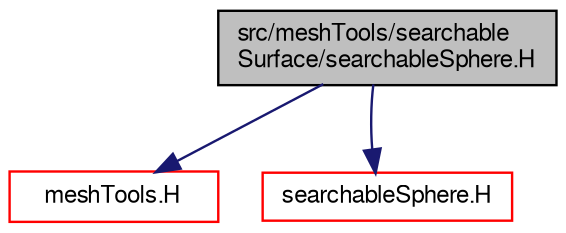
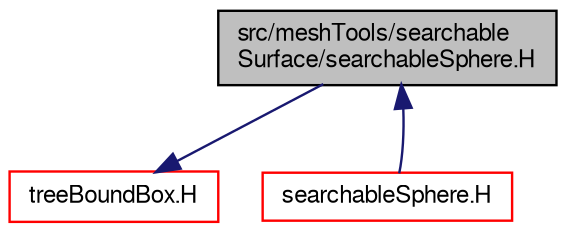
edge "src/meshTools/searchable Surface/searchableSphere.H" -> "searchableSphere.H": reversed
node "meshTools.H": label "meshTools.H" -> "treeBoundBox.H"
